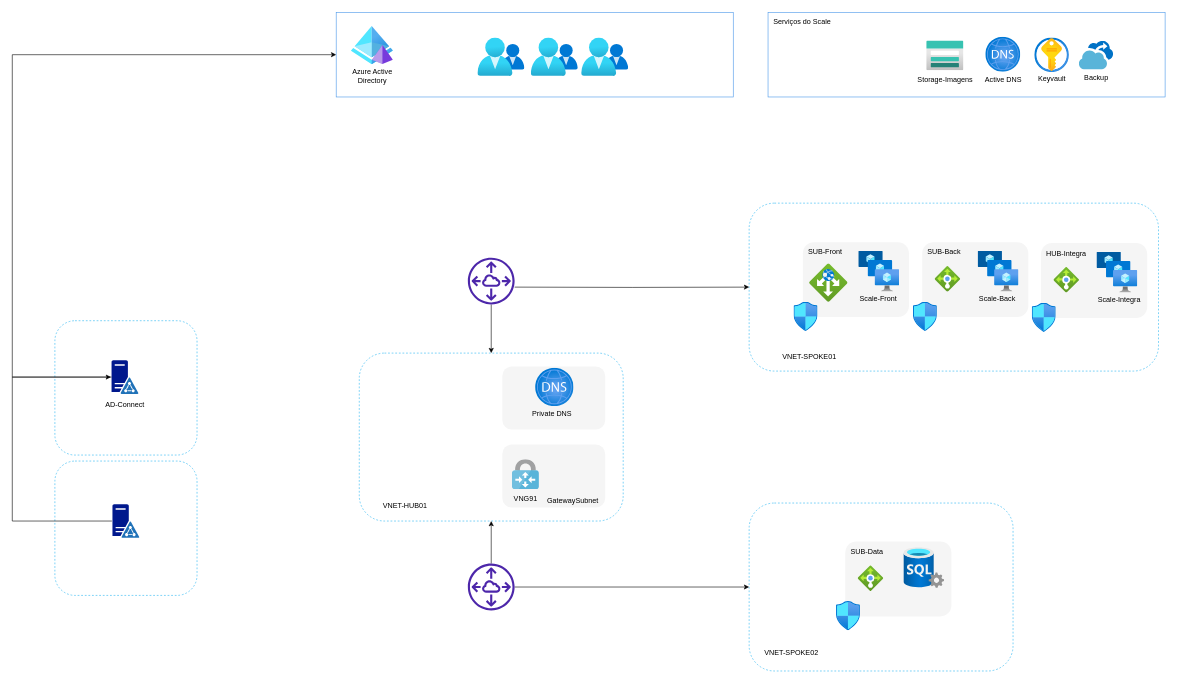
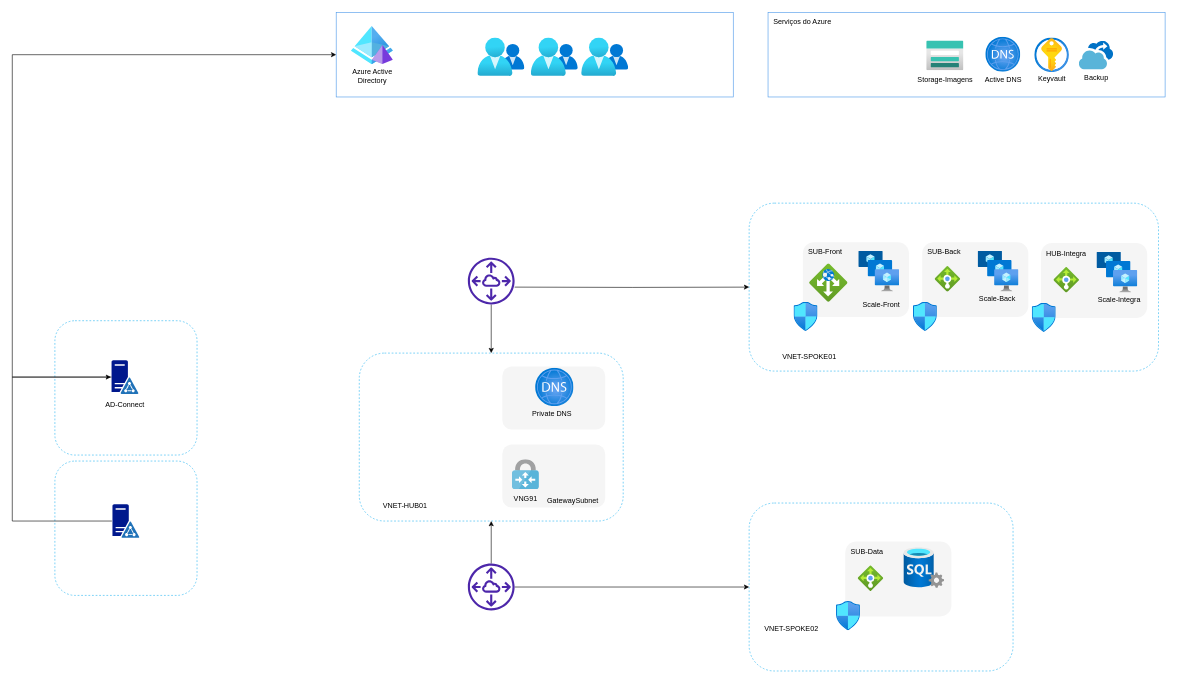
node "Serviços do Scale": label "Serviços do Scale" -> "Serviços do Azure"
node "Scale-Front": moved (880, 299) -> (883, 305)
node "VNET-SPOKE02": moved (792, 653) -> (792, 629)
